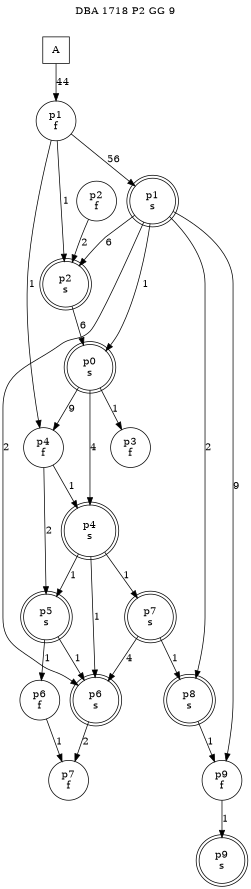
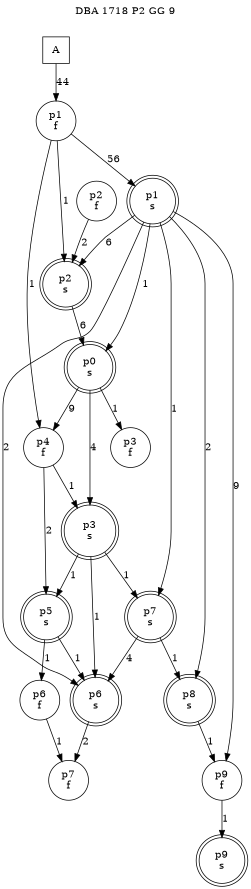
edge "p1 s" -> "p7 s": added, label "1"
node "p4 s": label "p4 s" -> "p3 s"
